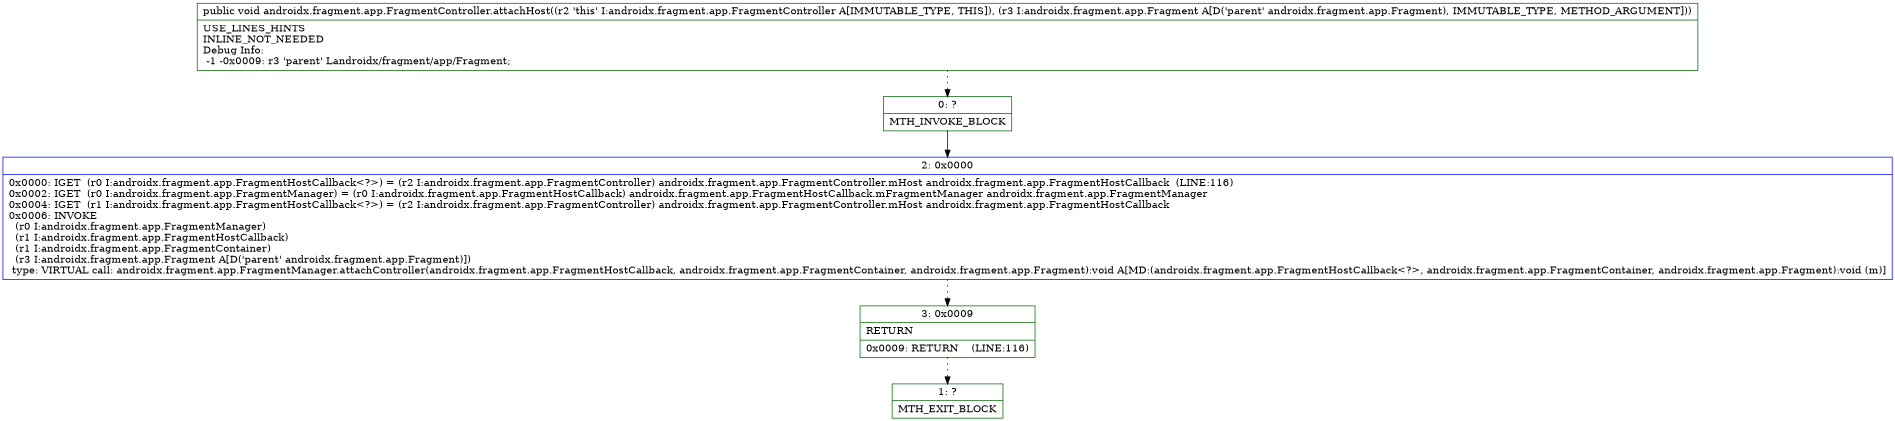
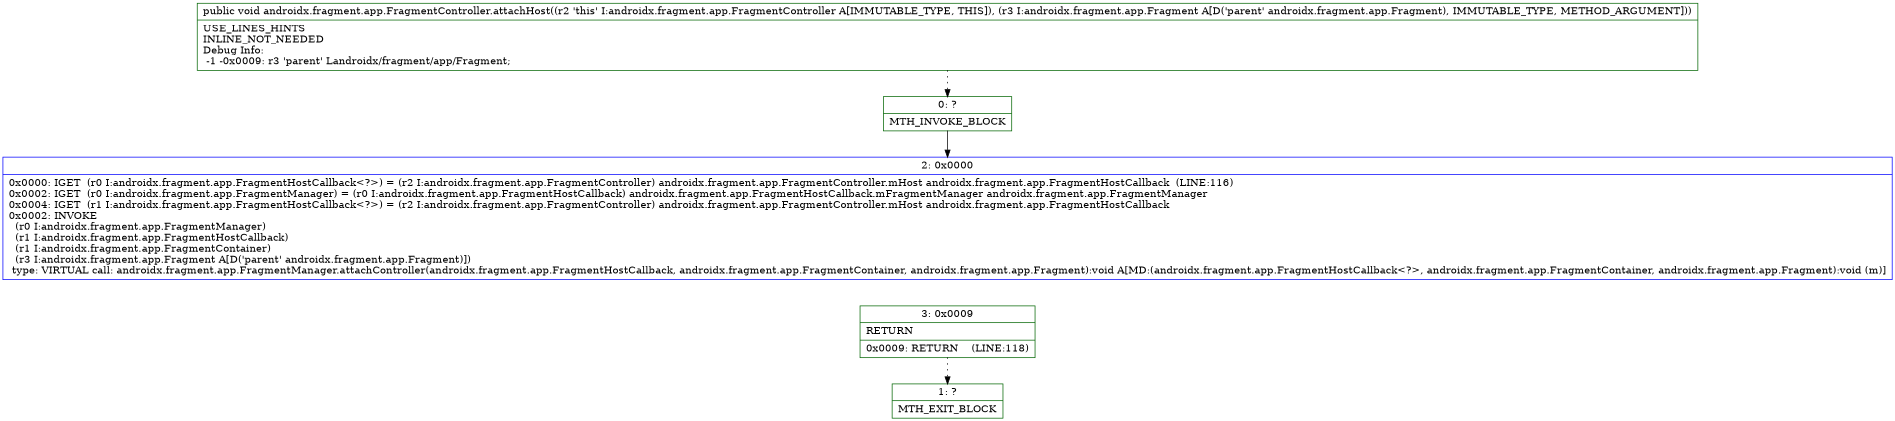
node "2: 0x0000": text "0x0006: INVOKE" -> "0x0002: INVOKE"
edge "2: 0x0000" -> "3: 0x0009": removed
node "3: 0x0009": text "0x0009: RETURN    (LINE:116)" -> "0x0009: RETURN    (LINE:118)"
